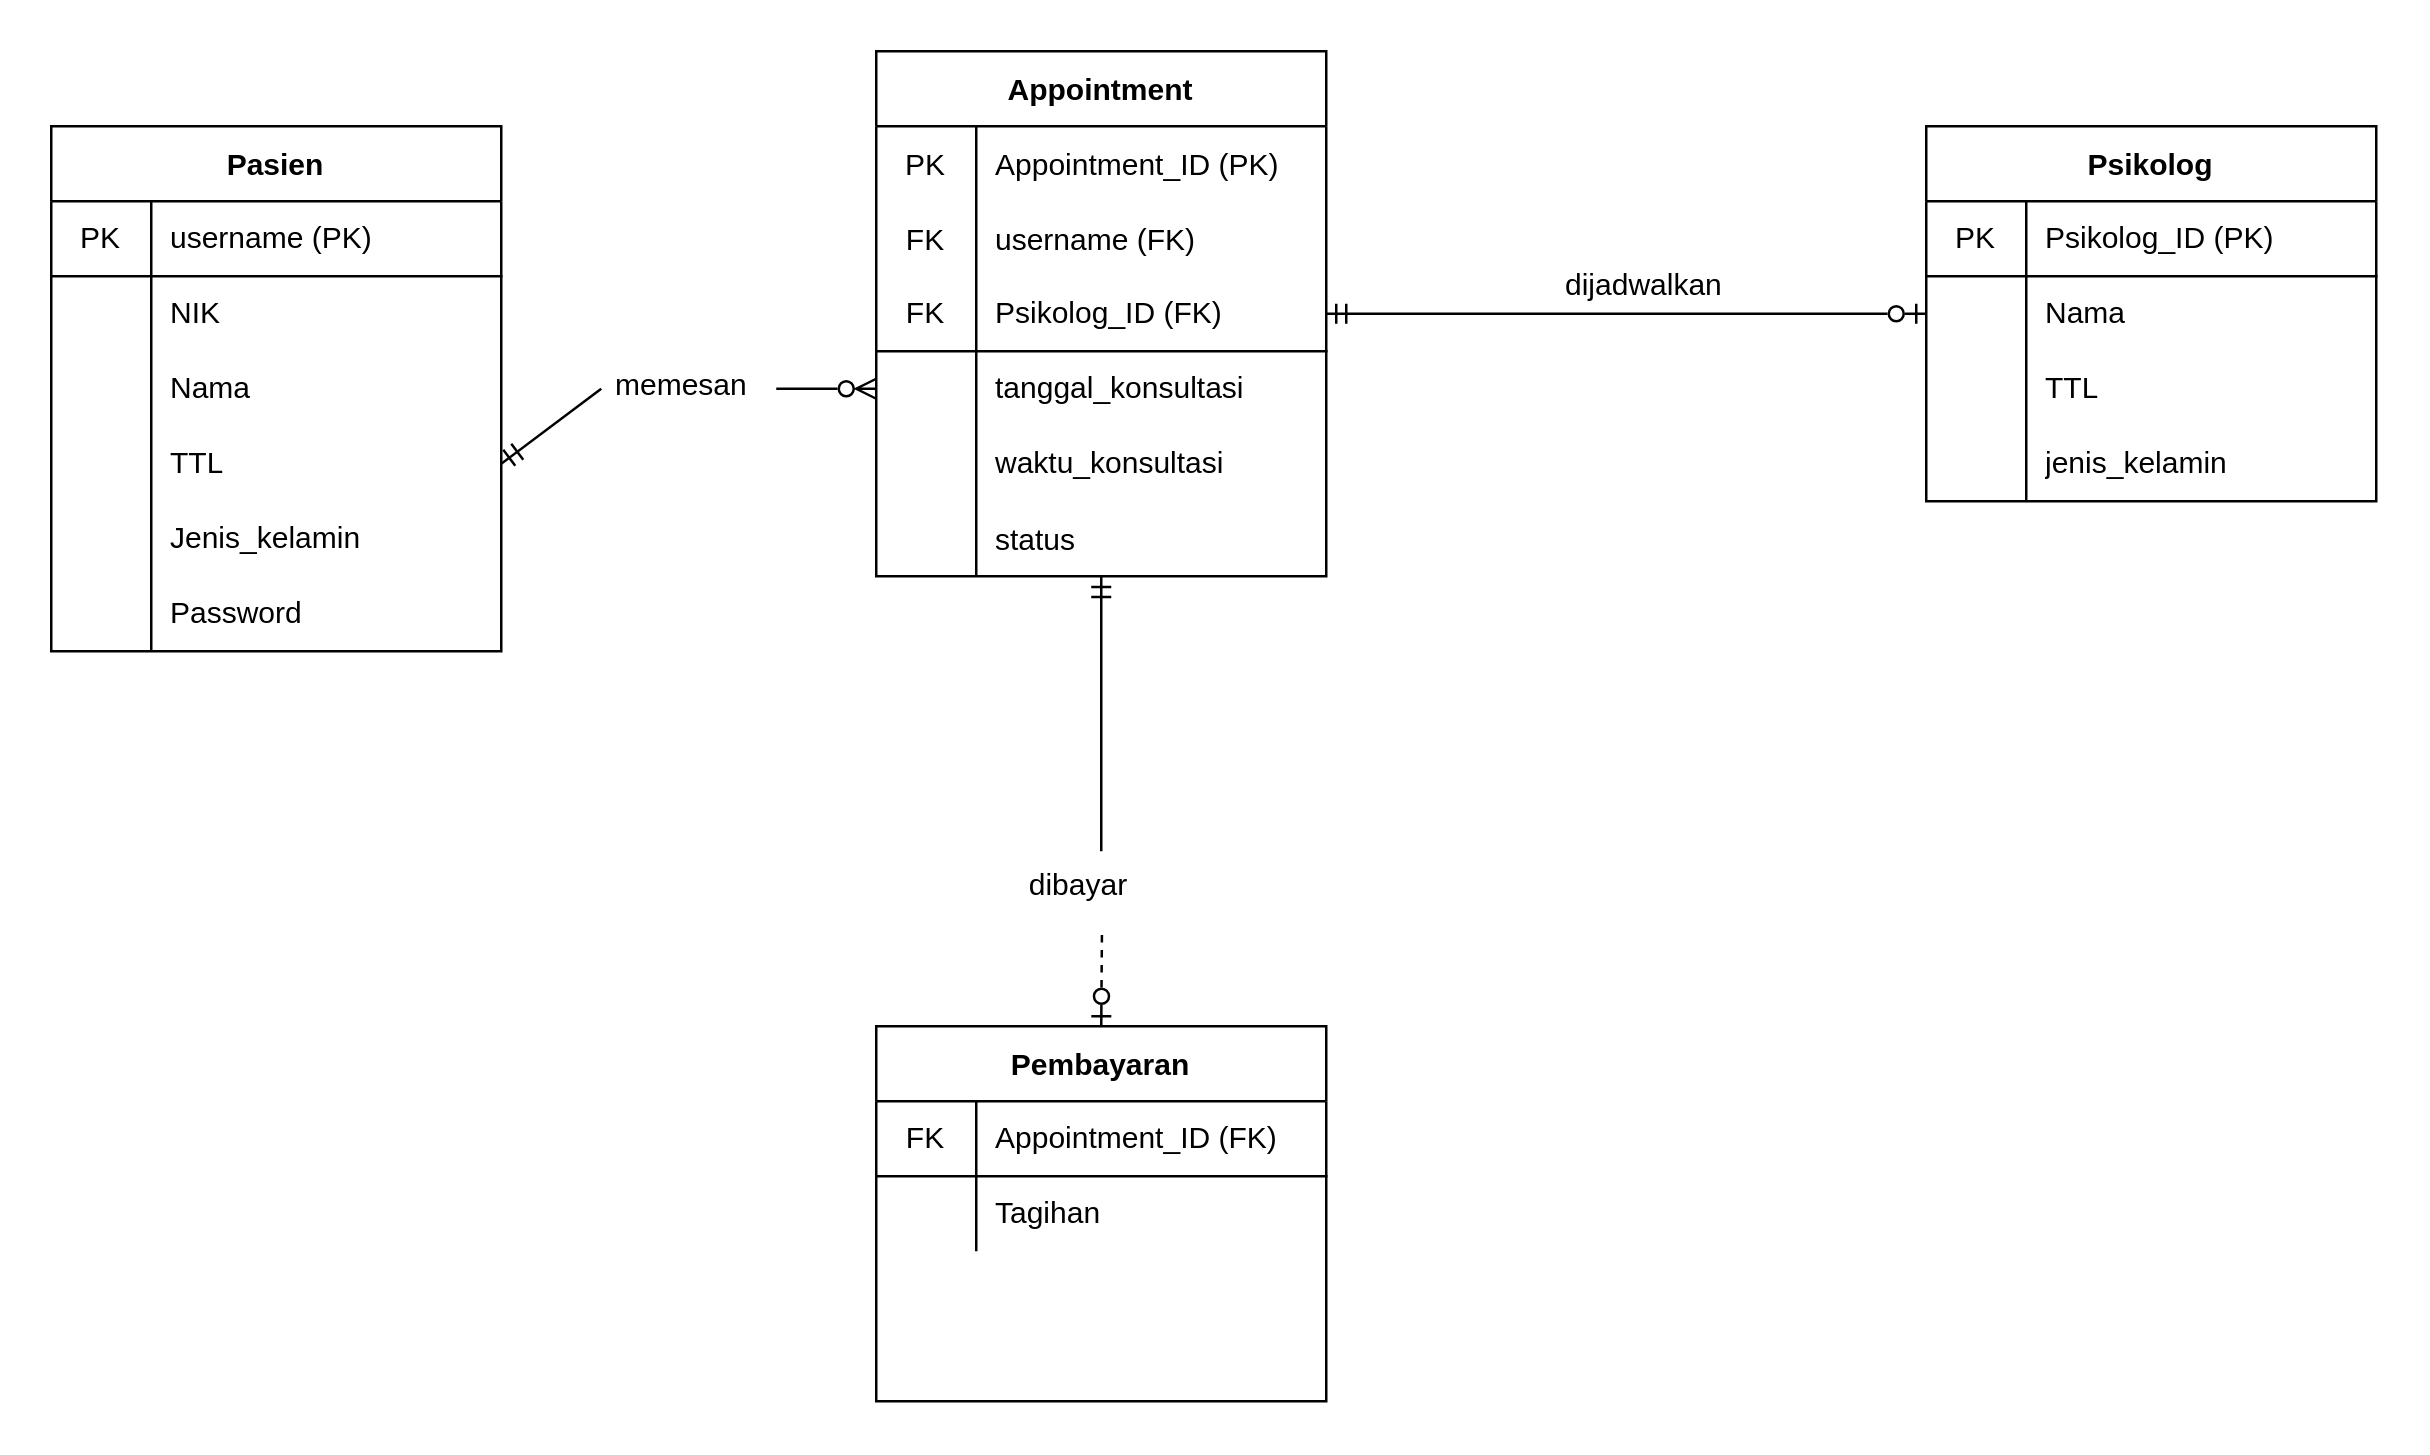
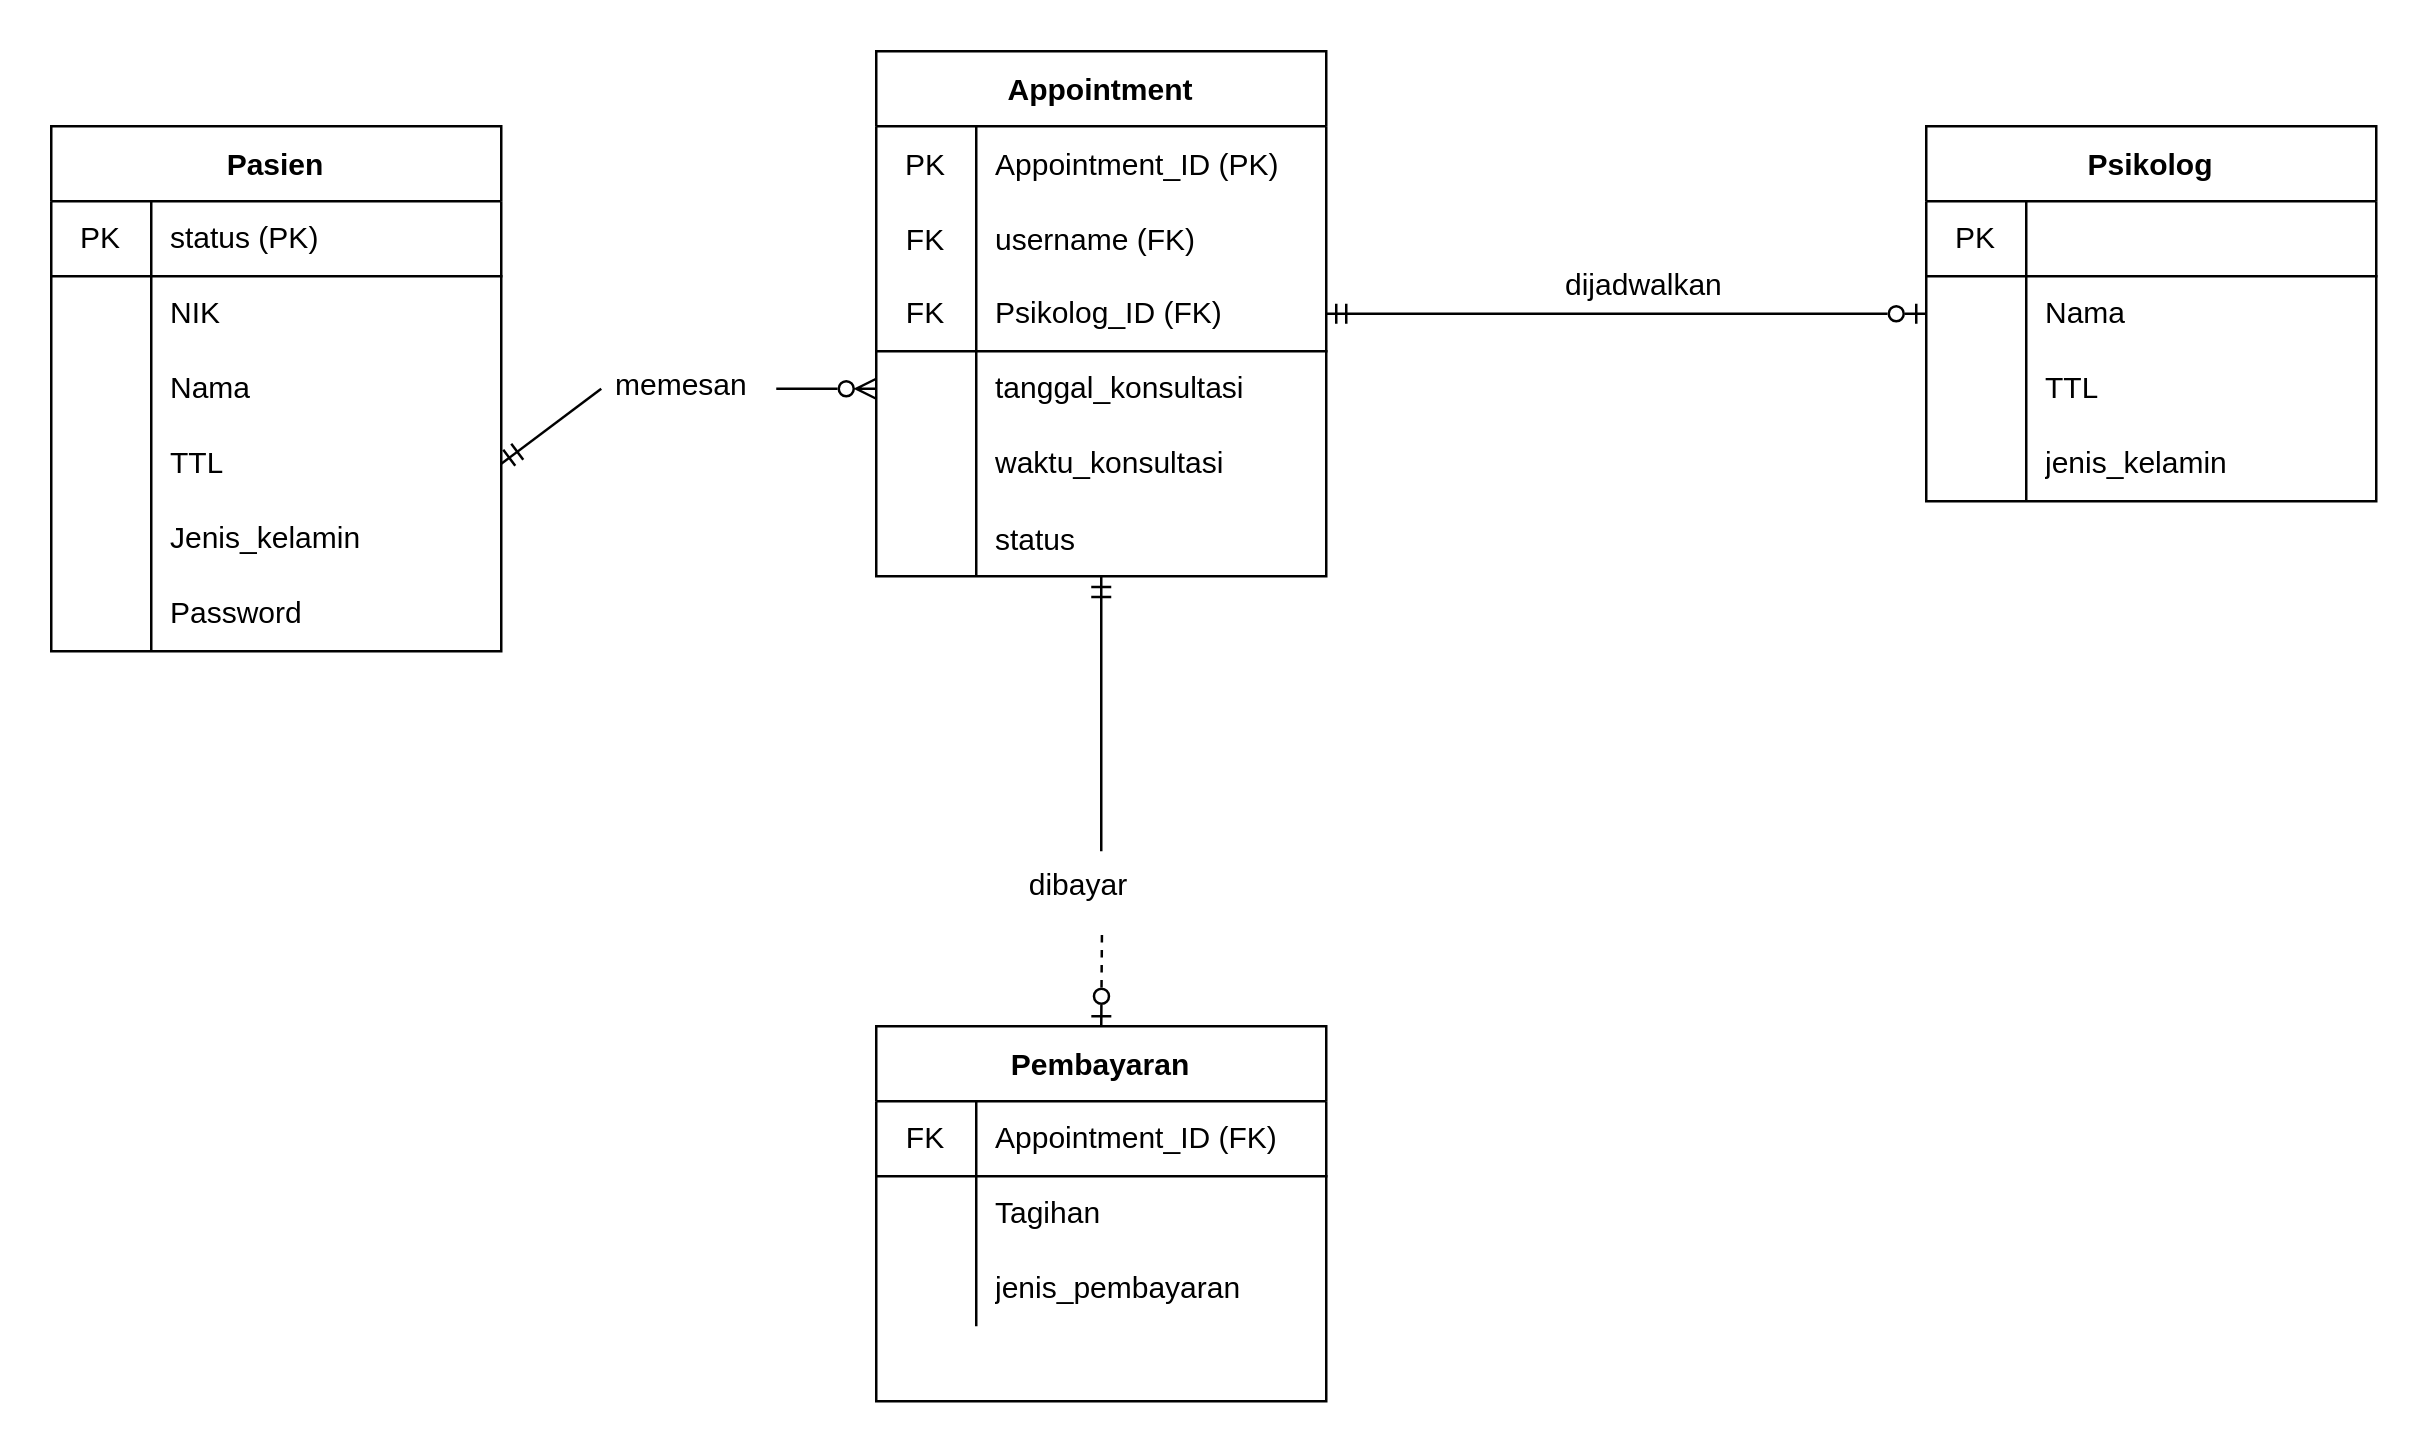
node "username (PK)": label "username (PK)" -> "status (PK)"
node "Psikolog_ID (PK)": removed
node "jenis_pembayaran": added
